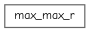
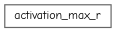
node "max_max_r": label "max_max_r" -> "activation_max_r"
